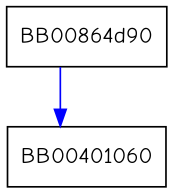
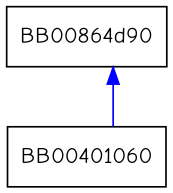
edge "BB00864d90" -> "BB00401060": reversed
